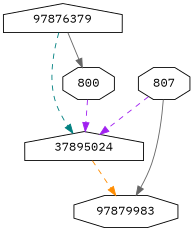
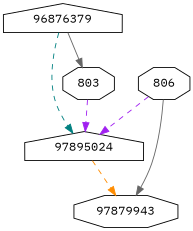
node "97876379": label "97876379" -> "96876379"
node "800": label "800" -> "803"
node "807": label "807" -> "806"
node "37895024": label "37895024" -> "97895024"
node "97879983": label "97879983" -> "97879943"
